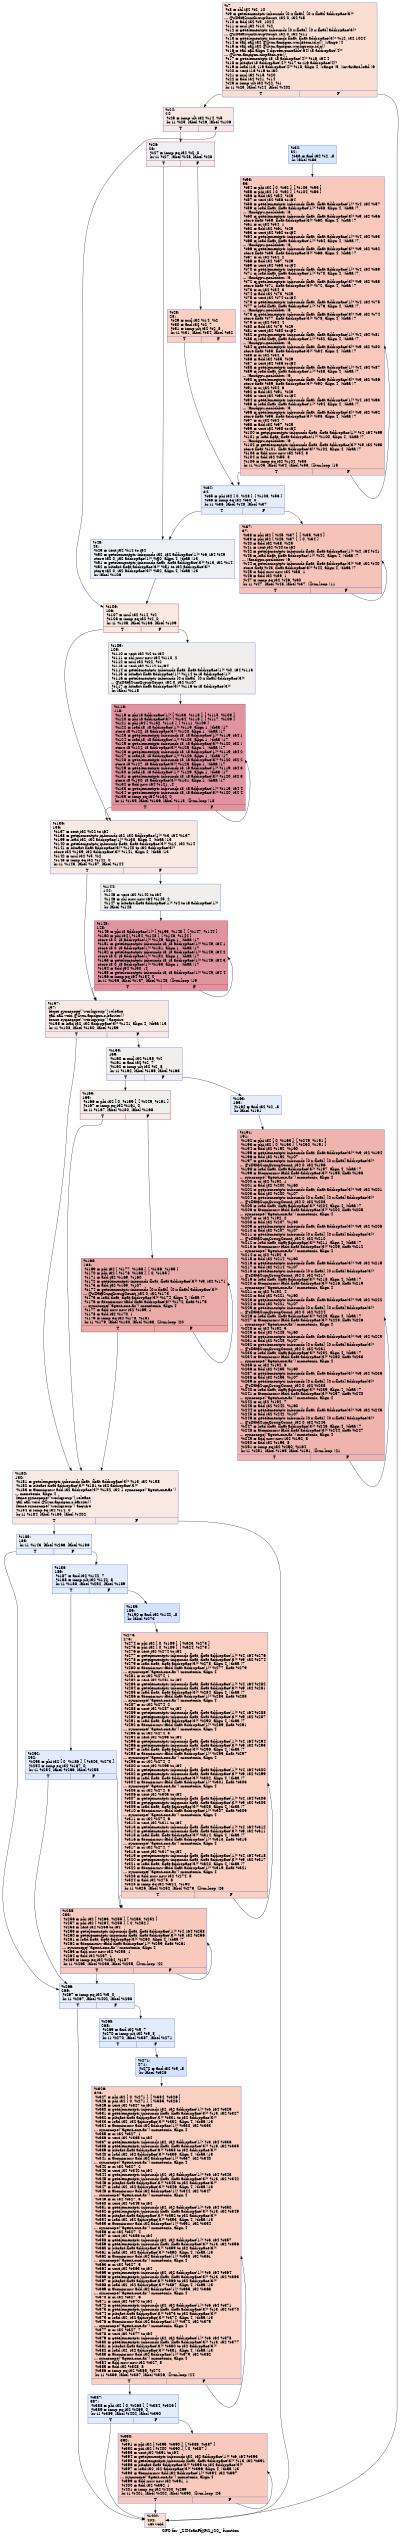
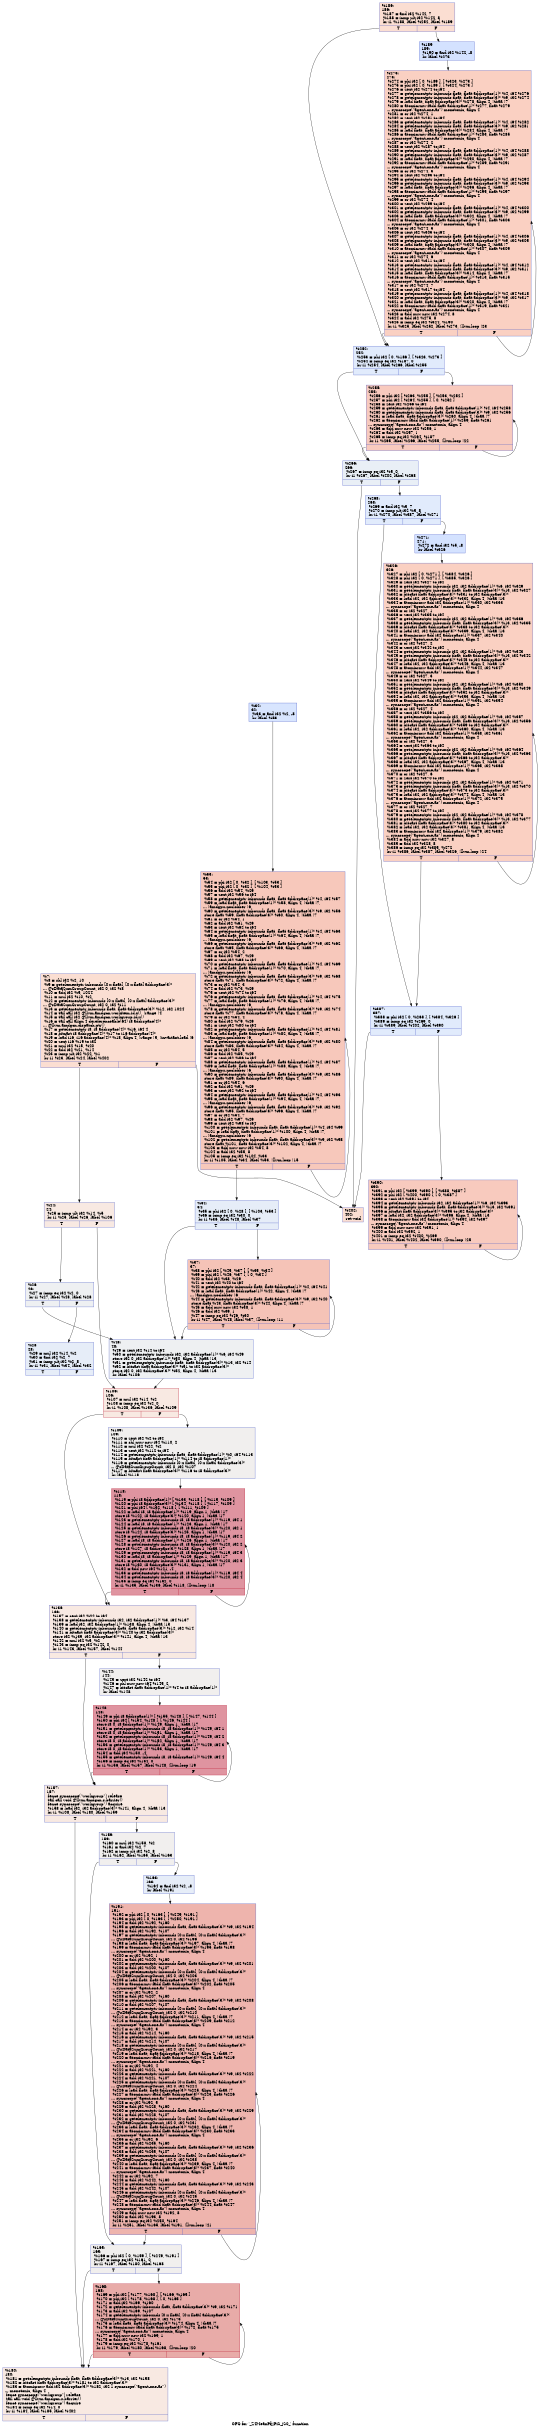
node "%26:": color #b70d28ff -> #3d50c3ff
node "%28:": fillcolor #f3947570 -> #c7d7f070
edge "%28:" -> "%34:": removed
edge "%268:" -> "%387:": added
node "%165:": color #b70d28ff -> #3d50c3ff
edge "%37:" -> "%48:": added
node "%185:": removed
node "%186:": fillcolor #bbd1f870 -> #f7b59970
edge "%273:" -> "%255:": now "%273:" -> "%252:"
edge "%180:" -> "%402:": removed
edge "%191:" -> "%165:": added
edge "%390:" -> "%402:": removed
